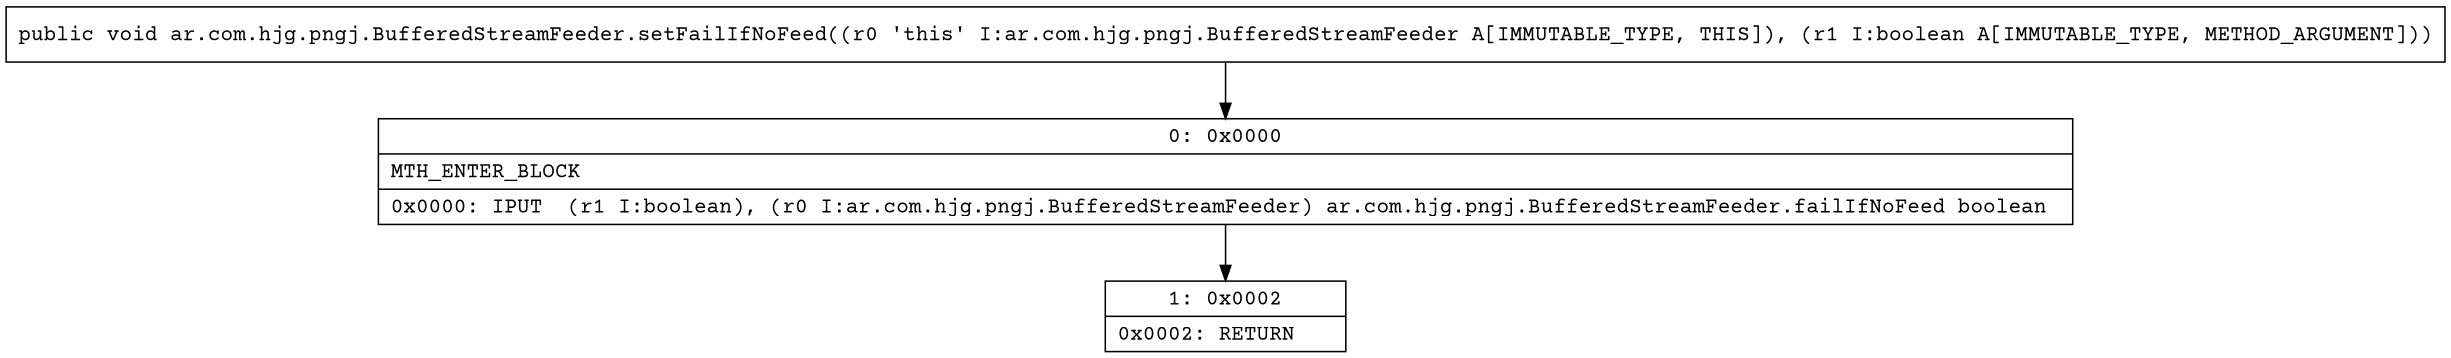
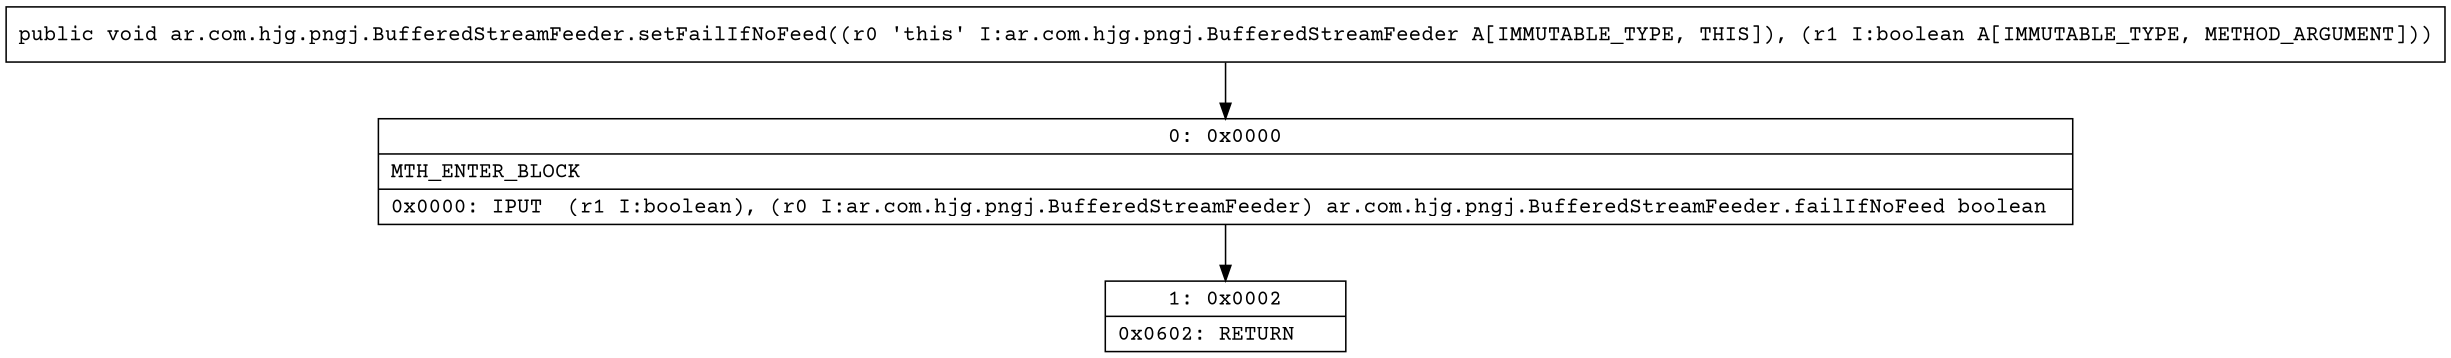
node "1: 0x0002": text "0x0002: RETURN" -> "0x0602: RETURN"
